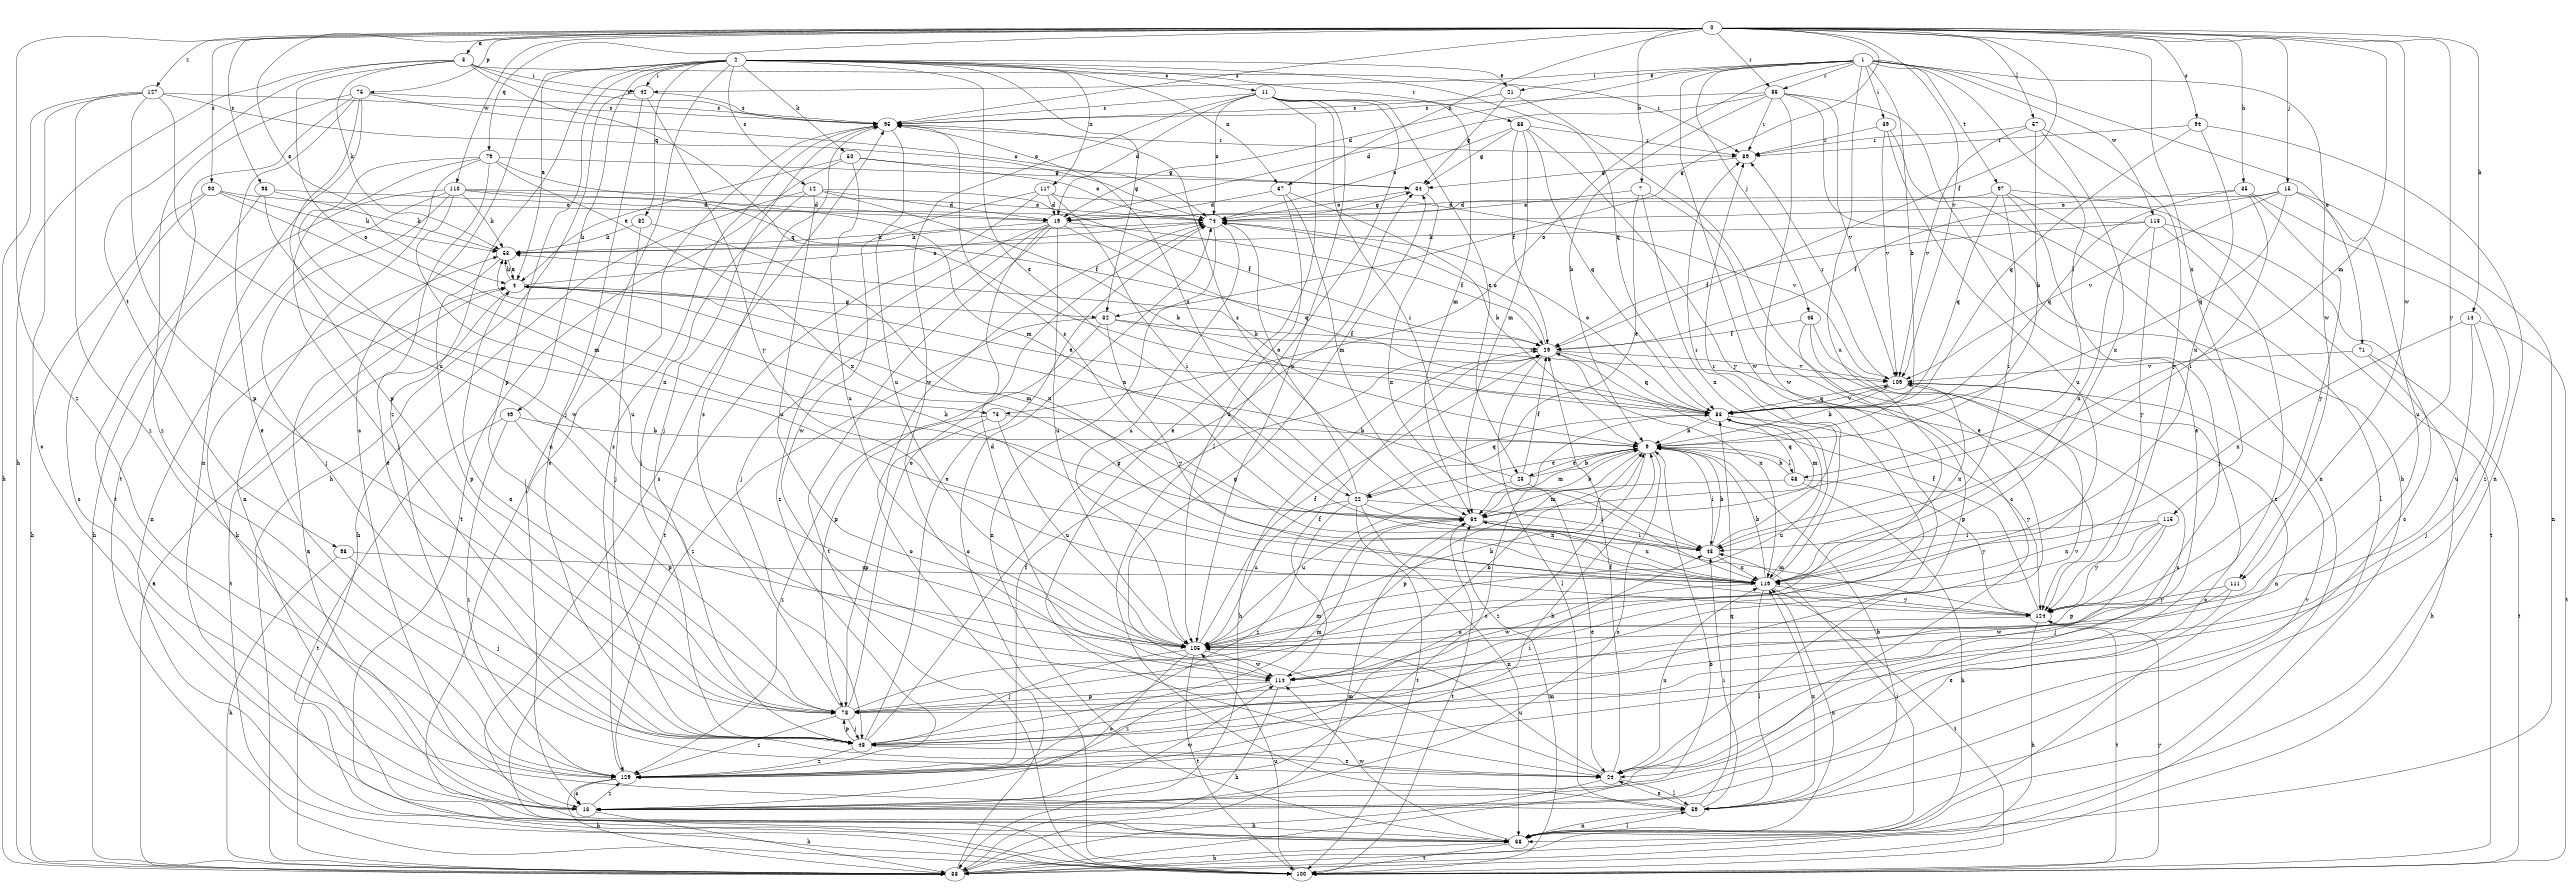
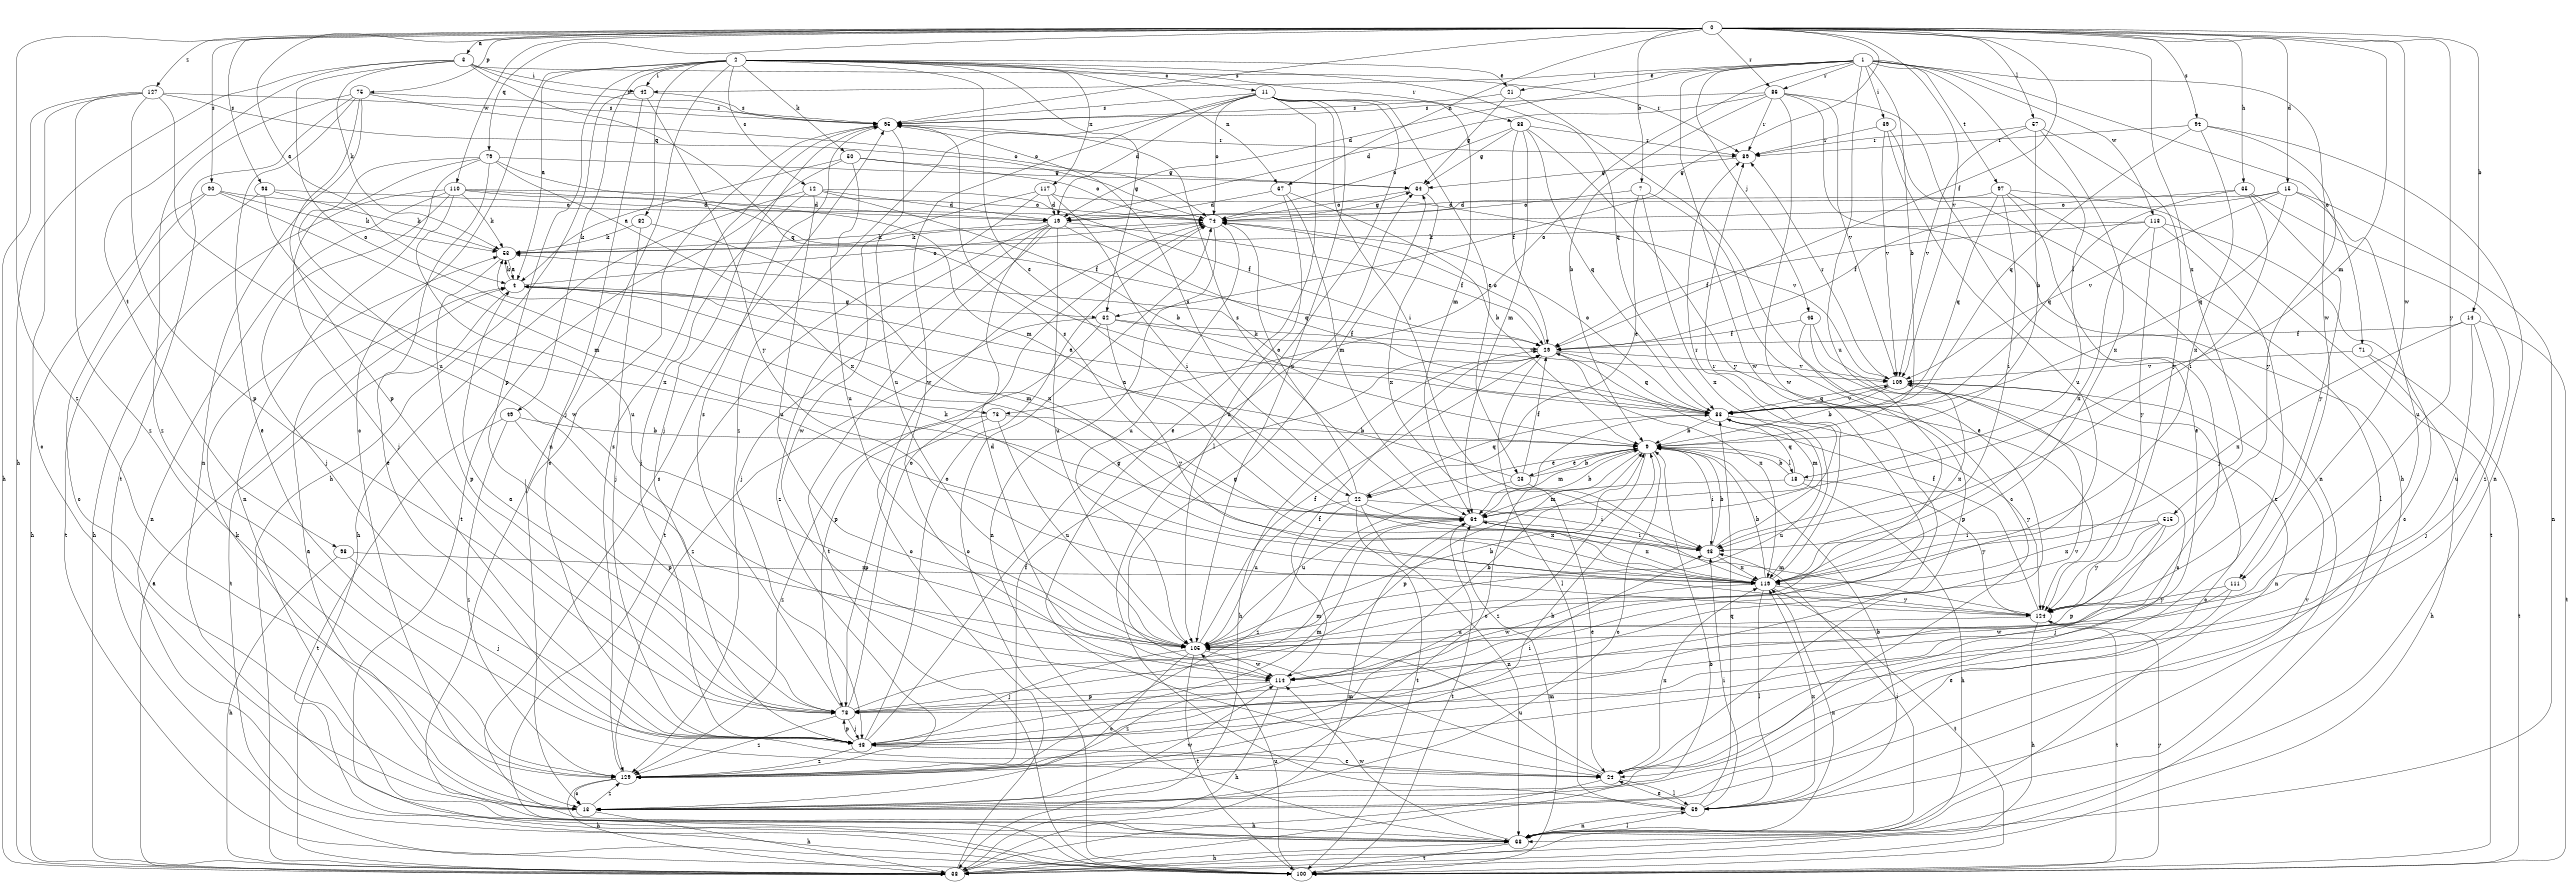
edge "0" -> "15": label "j" -> "d"
edge "94" -> "124": added, label "y"
edge "2" -> "129": now "11" -> "129"
node "58": label "58" -> "18"
node "115": label "115" -> "515"
edge "24" -> "29": now "14" -> "29"
edge "93" -> "59": now "93" -> "100"
